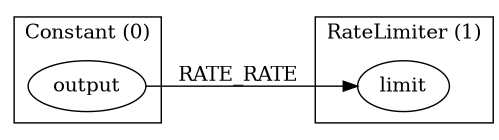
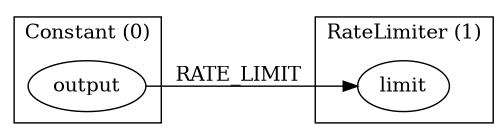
edge "output" -> "limit": label "RATE_RATE" -> "RATE_LIMIT"
